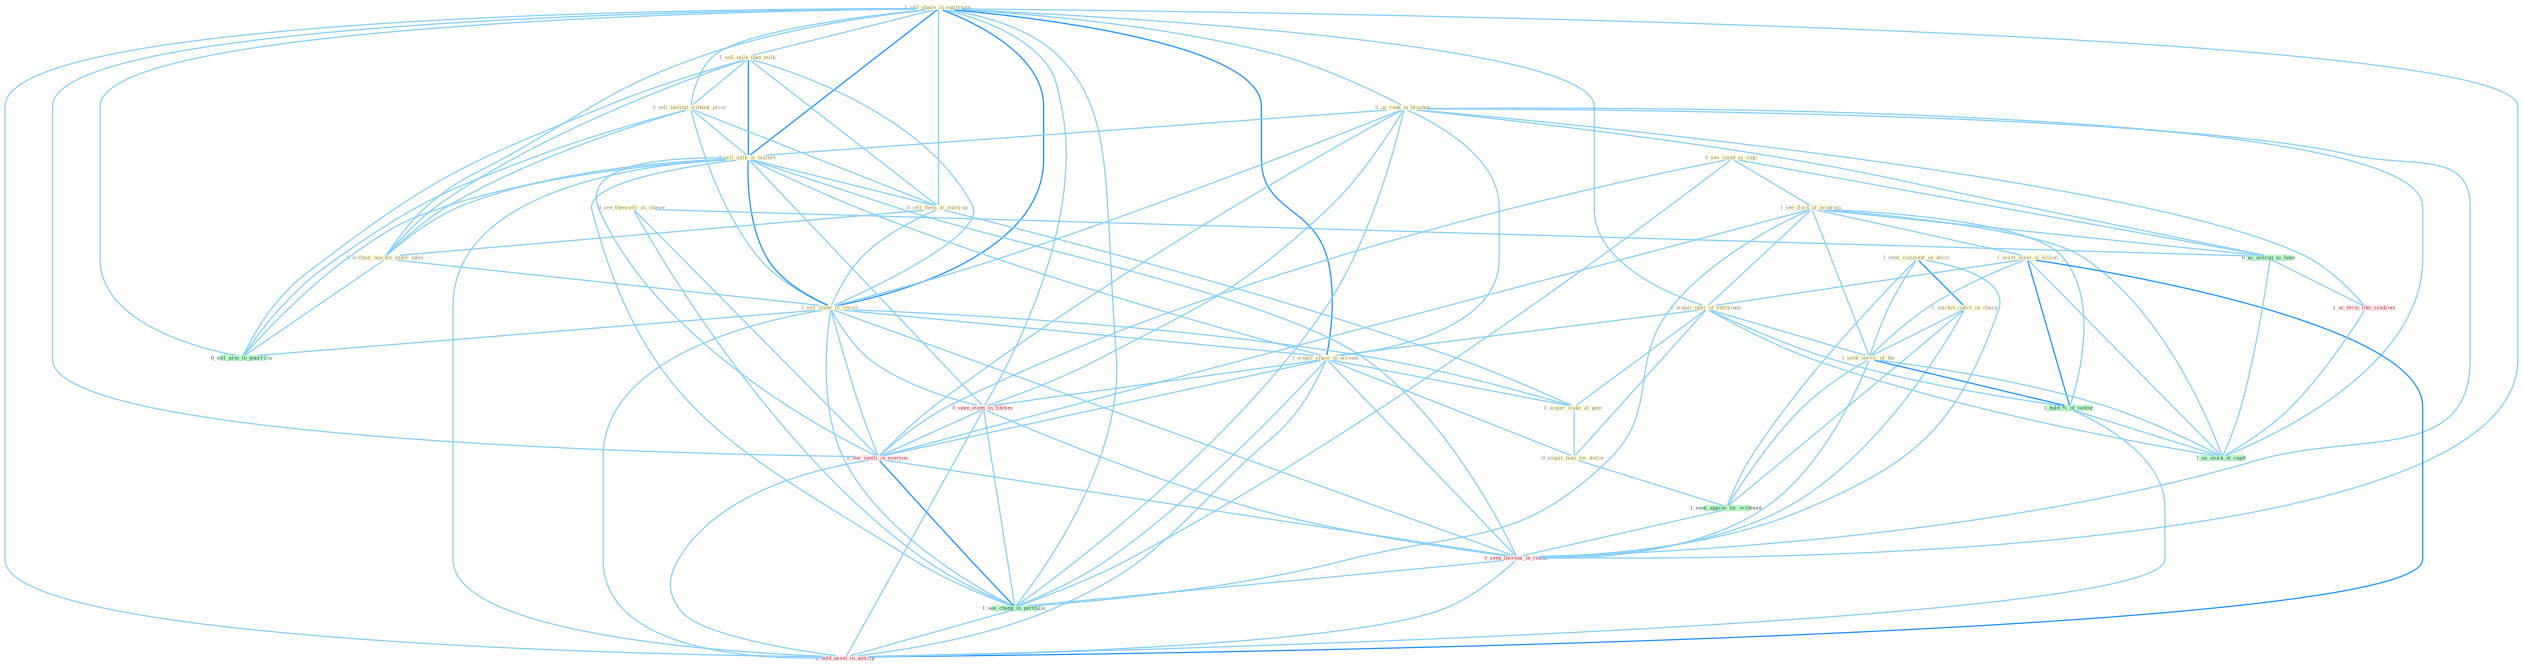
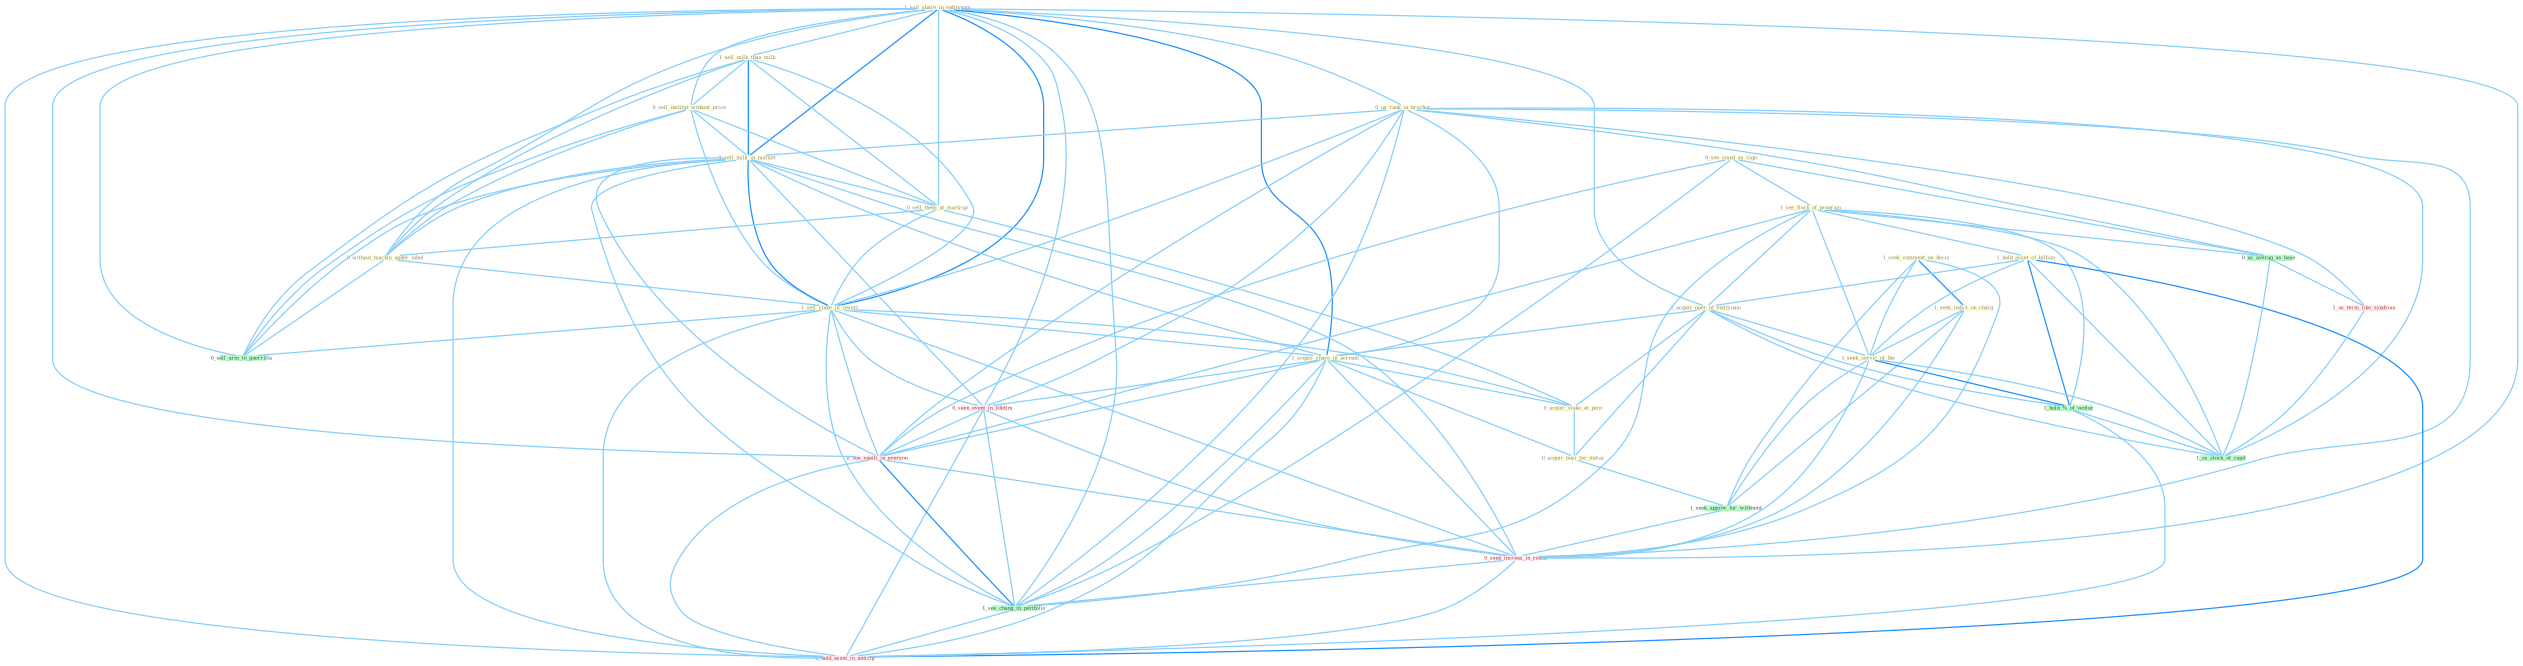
node "0_see_themselv_as_chaser": removed
node "1_asset_asset_of_billion": label "1_asset_asset_of_billion" -> "1_hold_asset_of_billion"
node "1_machin_indict_on_charg": label "1_machin_indict_on_charg" -> "1_seek_indict_on_charg"
